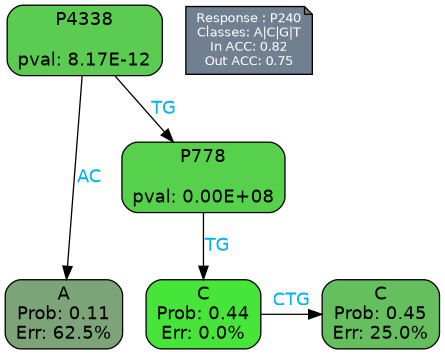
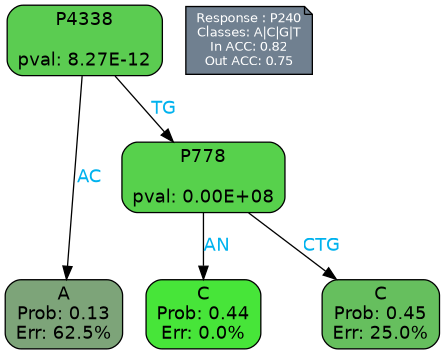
node "P4338 pval: 8.17E-12": label "P4338 pval: 8.17E-12" -> "P4338 pval: 8.27E-12"
edge "P778 pval: 0.00E+08" -> "C Prob: 0.44 Err: 0.0%": label "TG" -> "AN"
node "A Prob: 0.11 Err: 62.5%": label "A Prob: 0.11 Err: 62.5%" -> "A Prob: 0.13 Err: 62.5%"
edge "C Prob: 0.44 Err: 0.0%" -> "C Prob: 0.45 Err: 25.0%": now "P778 pval: 0.00E+08" -> "C Prob: 0.45 Err: 25.0%"
